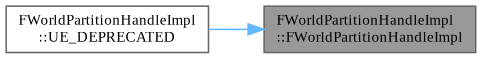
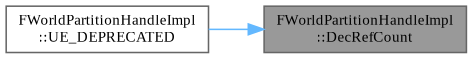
node "FWorldPartitionHandleImpl ::FWorldPartitionHandleImpl": label "FWorldPartitionHandleImpl ::FWorldPartitionHandleImpl" -> "FWorldPartitionHandleImpl ::DecRefCount"
